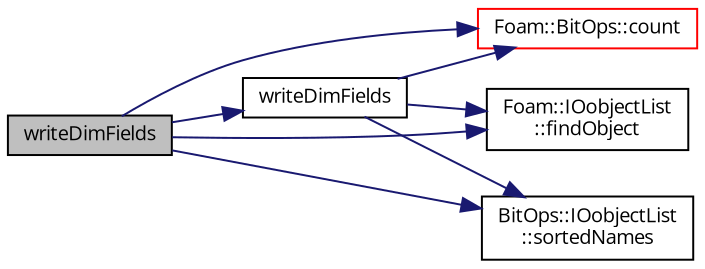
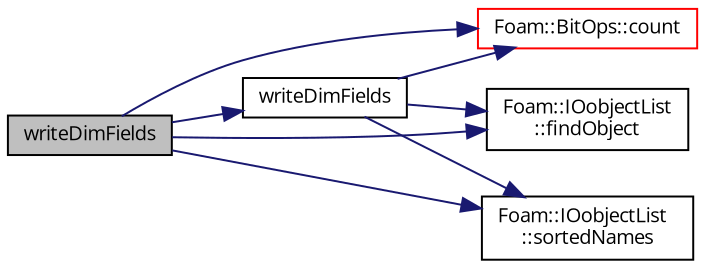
node "BitOps::IOobjectList ::sortedNames": label "BitOps::IOobjectList ::sortedNames" -> "Foam::IOobjectList ::sortedNames"
